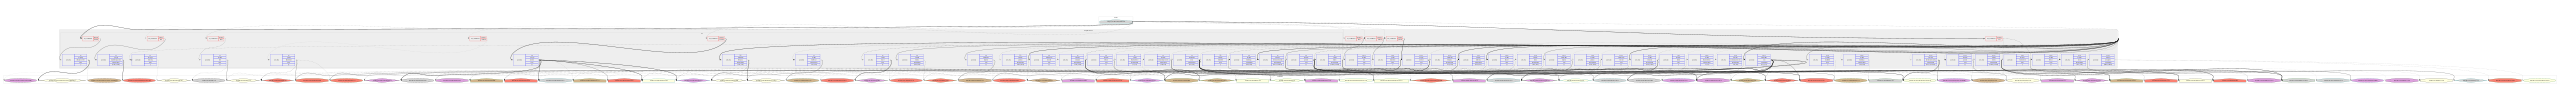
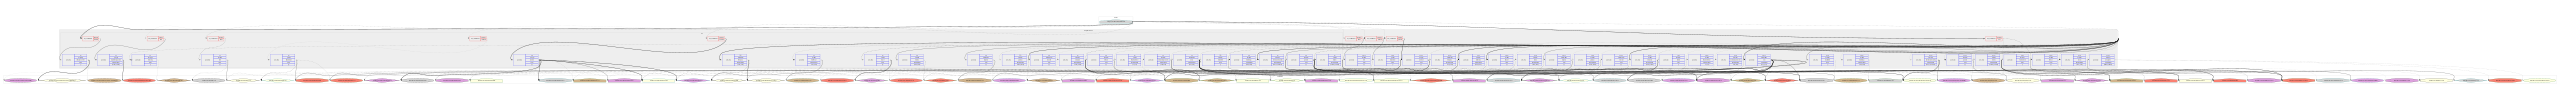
node "portage://x11-apps/xkbcomp-1.4.7": fillcolor lightyellow -> tan
node "portage://sys-libs/libunwind-1.8.1": fillcolor salmon -> lightyellow
node "portage://sys-apps/systemd-9999": fillcolor tan -> lightyellow
node "portage://sys-apps/systemd-254.13": removed
node "portage://sys-apps/systemd-255.10": fillcolor salmon -> plum
node "portage://media-libs/libglvnd-9999": fillcolor salmon -> plum
node "portage://media-libs/mesa-24.1.7": fillcolor salmon -> lightgrey
node "portage://x11-libs/libdrm-2.4.123-r1": fillcolor lightgrey -> salmon
